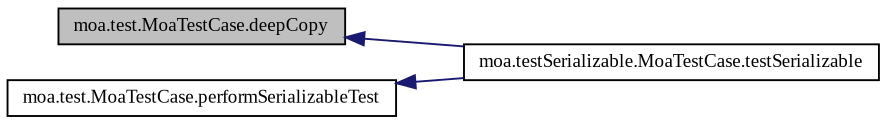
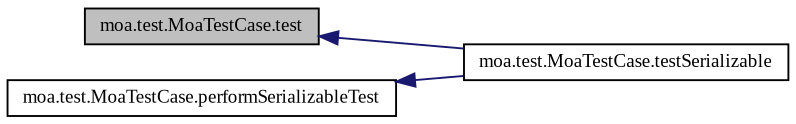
node "moa.test.MoaTestCase.deepCopy": label "moa.test.MoaTestCase.deepCopy" -> "moa.test.MoaTestCase.test"
node "moa.testSerializable.MoaTestCase.testSerializable": label "moa.testSerializable.MoaTestCase.testSerializable" -> "moa.test.MoaTestCase.testSerializable"
